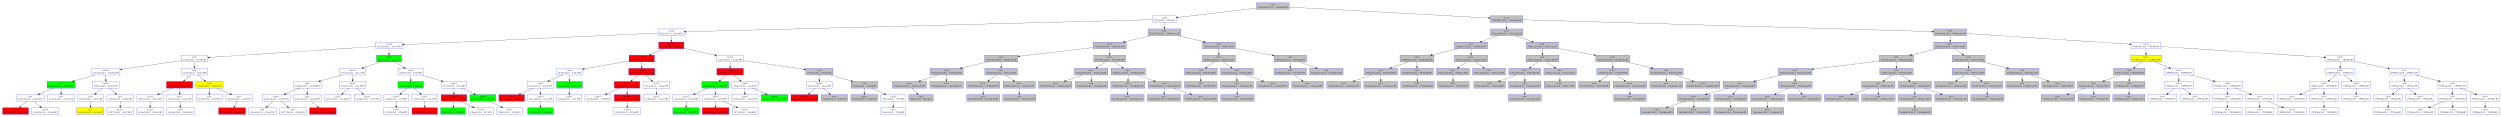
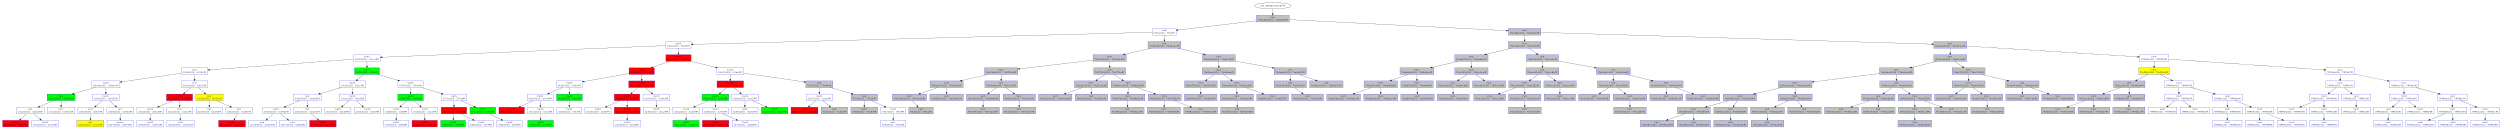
node "vad_fffffa8001da5f78": added
